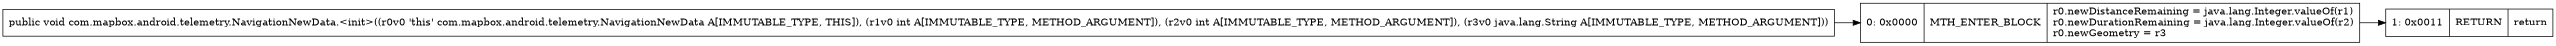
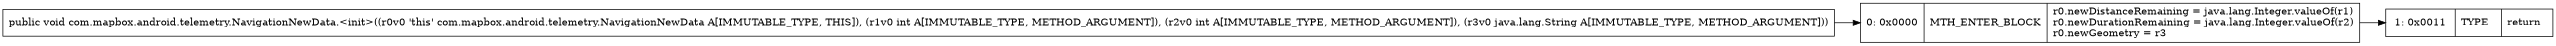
node "1: 0x0011": text "RETURN" -> "TYPE"
